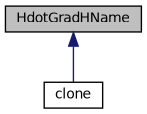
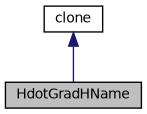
edge "clone" -> "HdotGradHName": reversed
